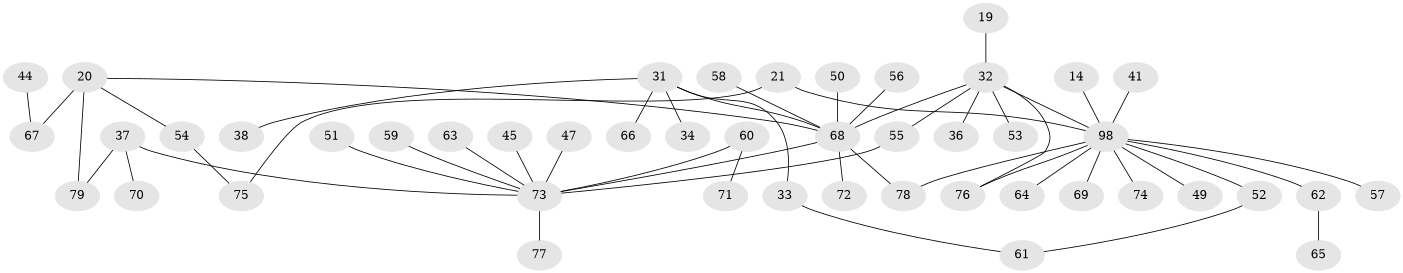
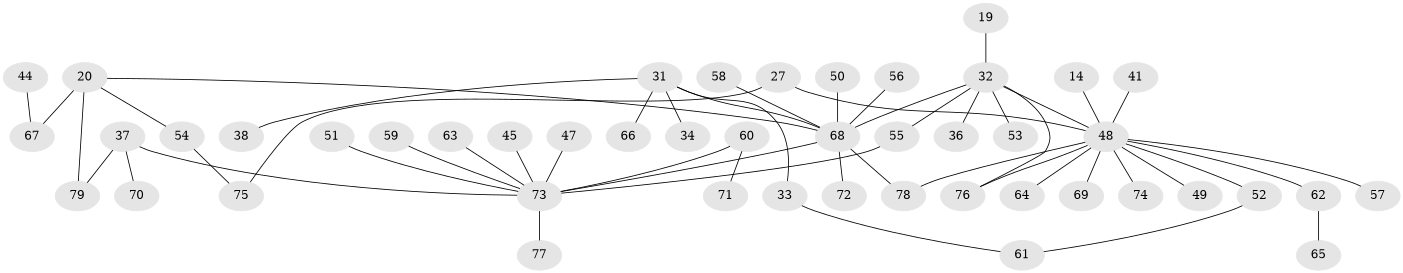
node "21": label "21" -> "27"
node "98": label "98" -> "48"
